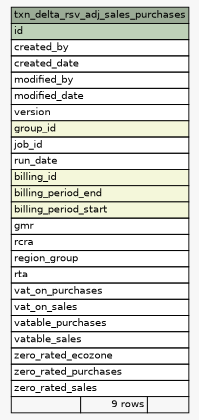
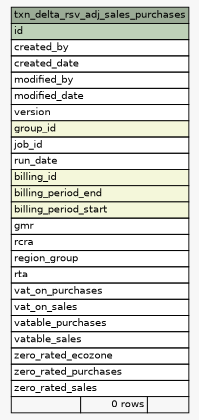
node "txn_delta_rsv_adj_sales_purchases": text "9 rows" -> "0 rows"
